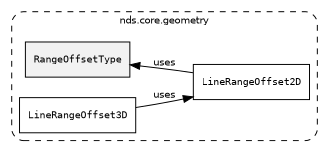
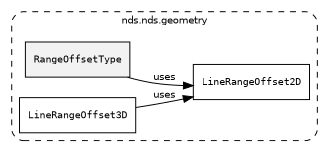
cluster "nds.core.geometry": label "nds.core.geometry" -> "nds.nds.geometry"
edge "LineRangeOffset2D" -> "RangeOffsetType": reversed
